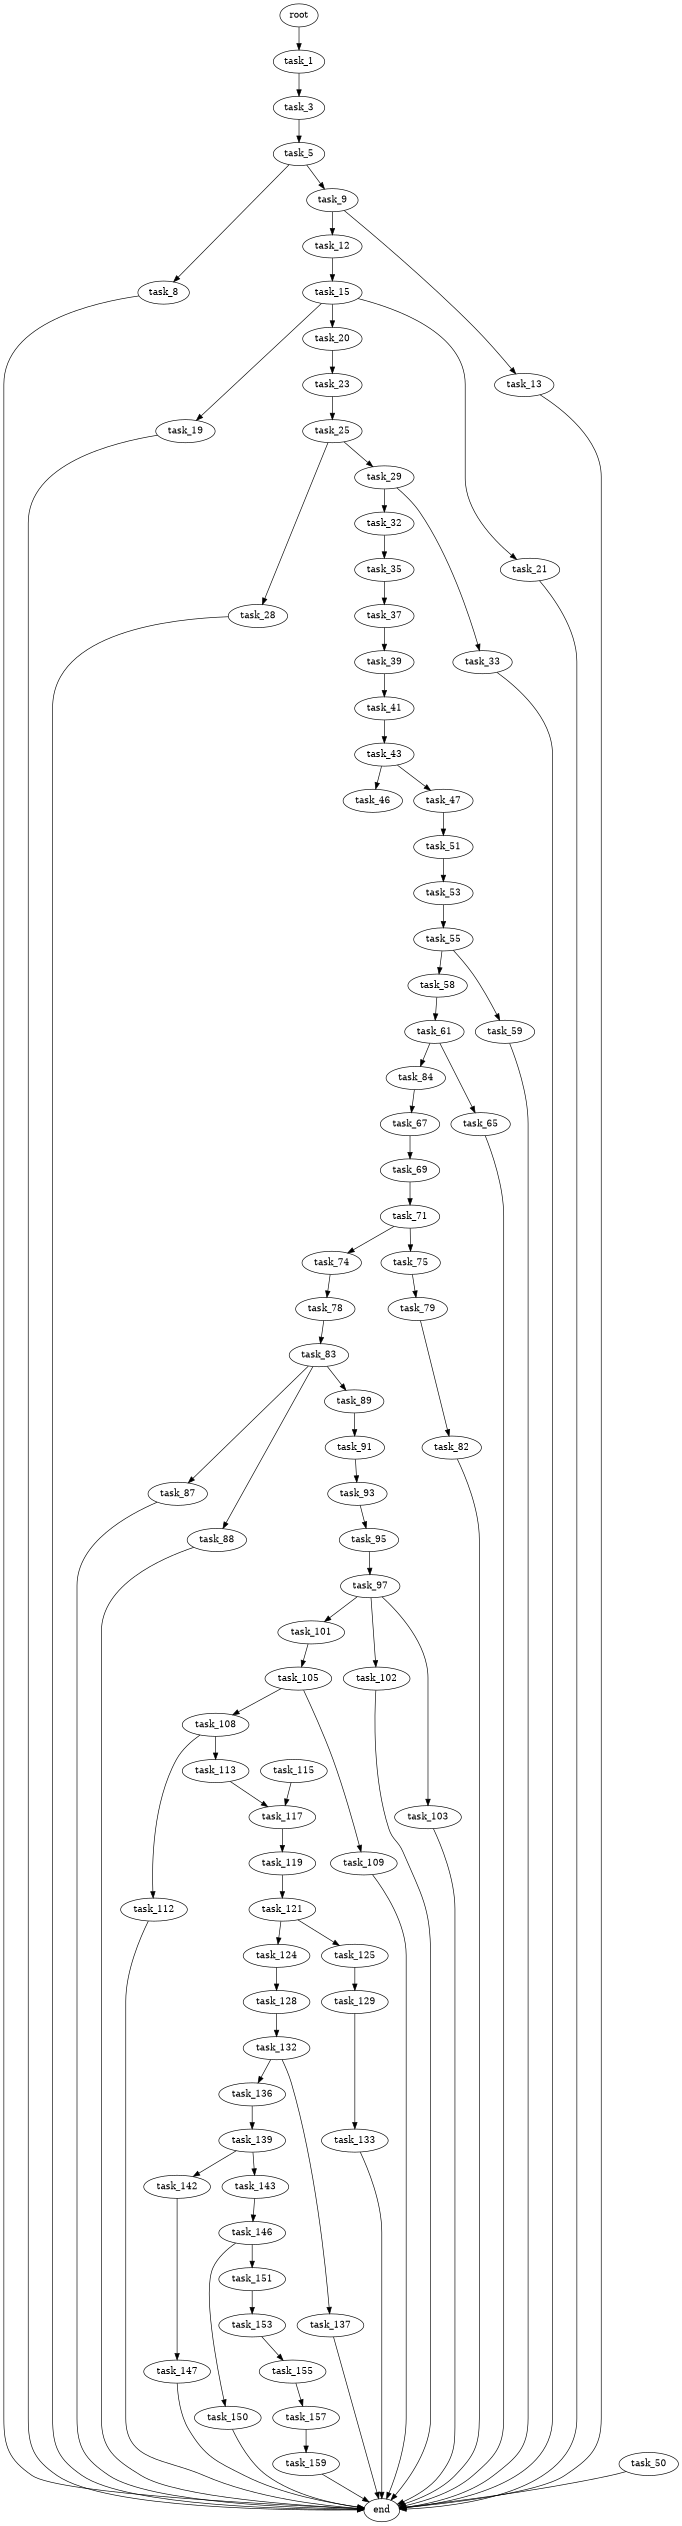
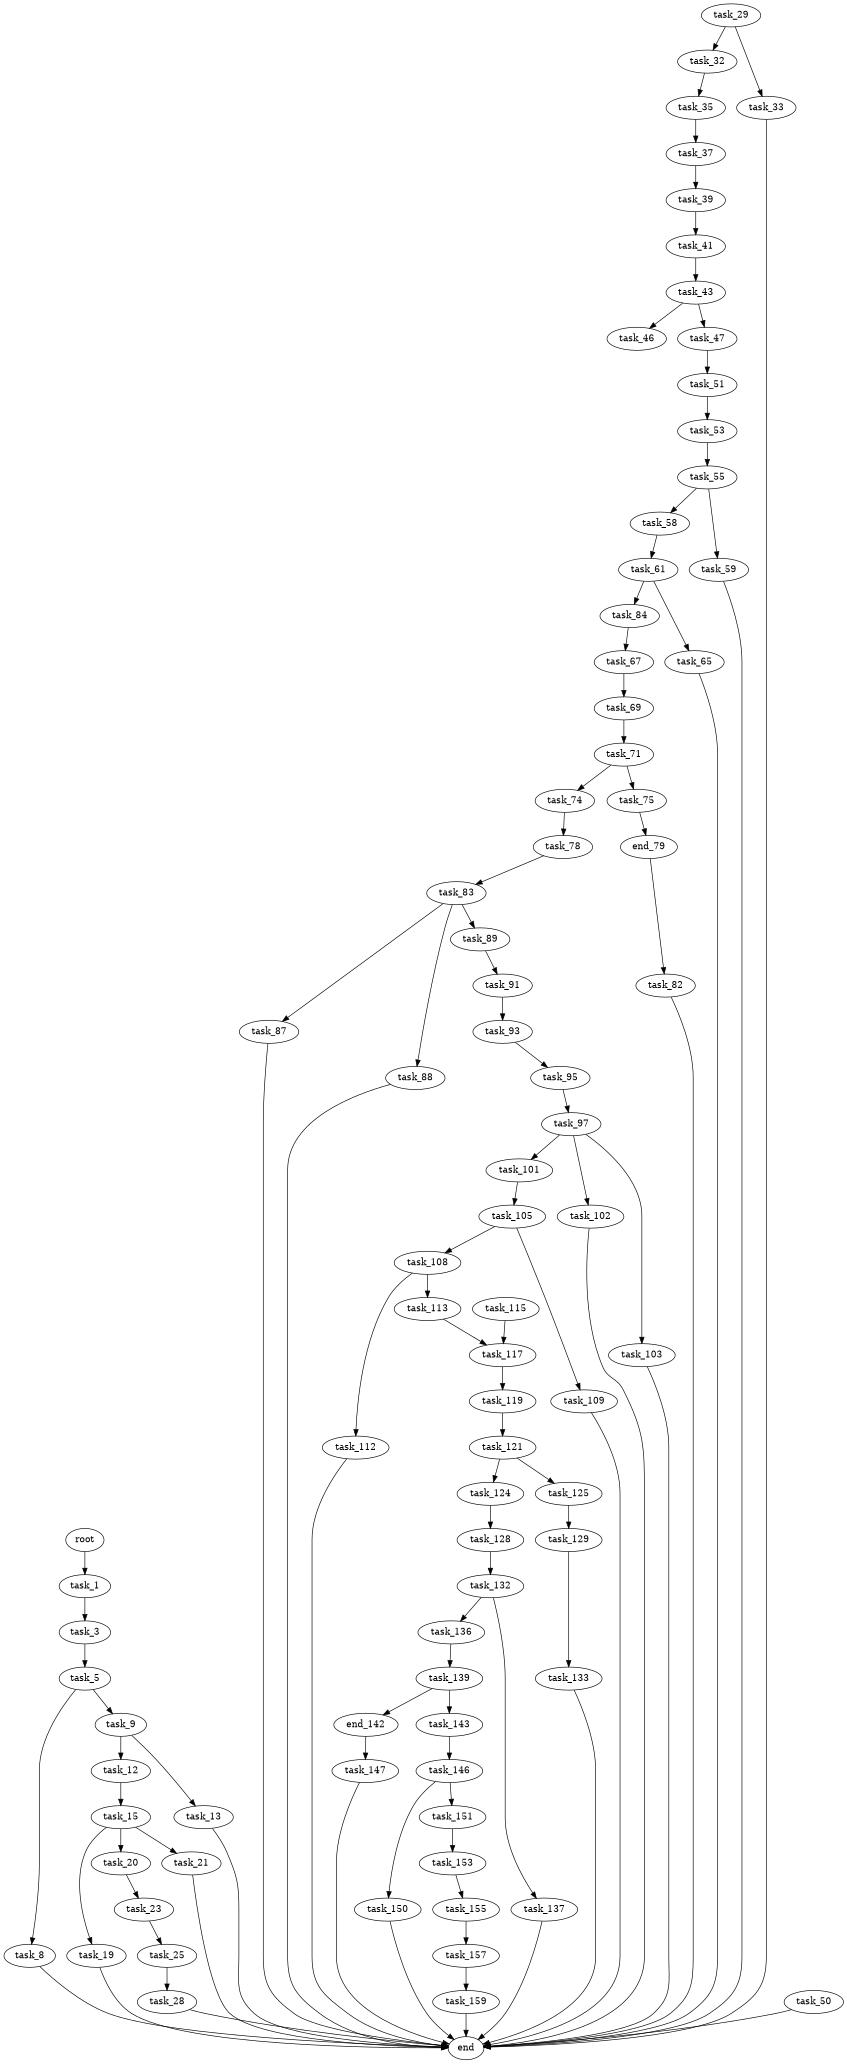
edge "task_25" -> "task_29": removed
node "task_79": label "task_79" -> "end_79"
node "task_142": label "task_142" -> "end_142"
